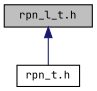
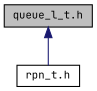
node "rpn_l_t.h": label "rpn_l_t.h" -> "queue_l_t.h"
